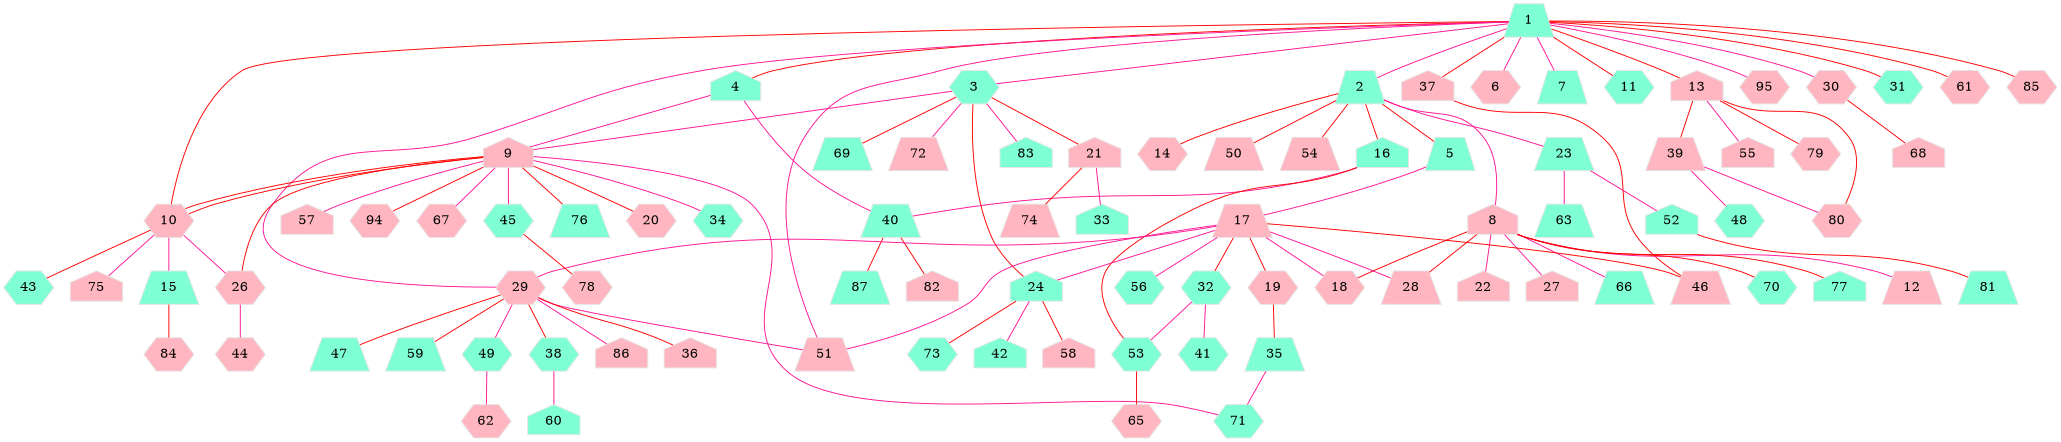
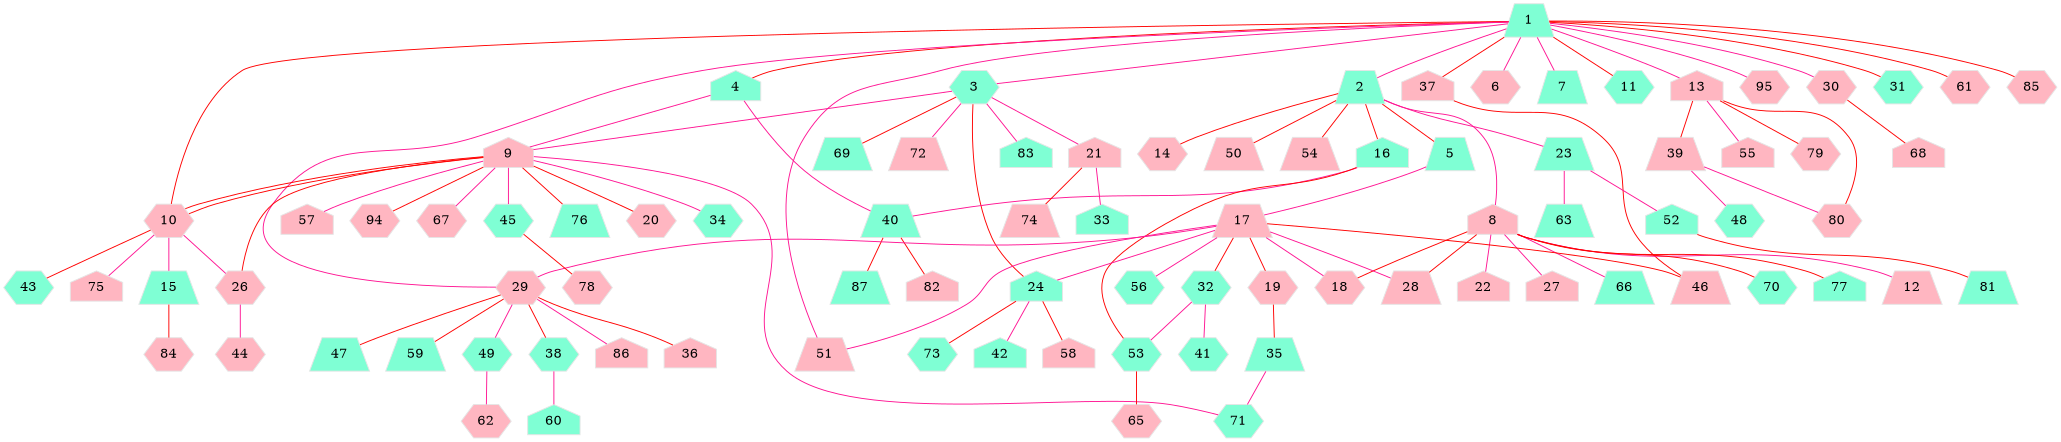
edge "1" -- "13": color red -> deeppink
edge "3" -- "21": color red -> deeppink
edge "29" -- "51": removed
